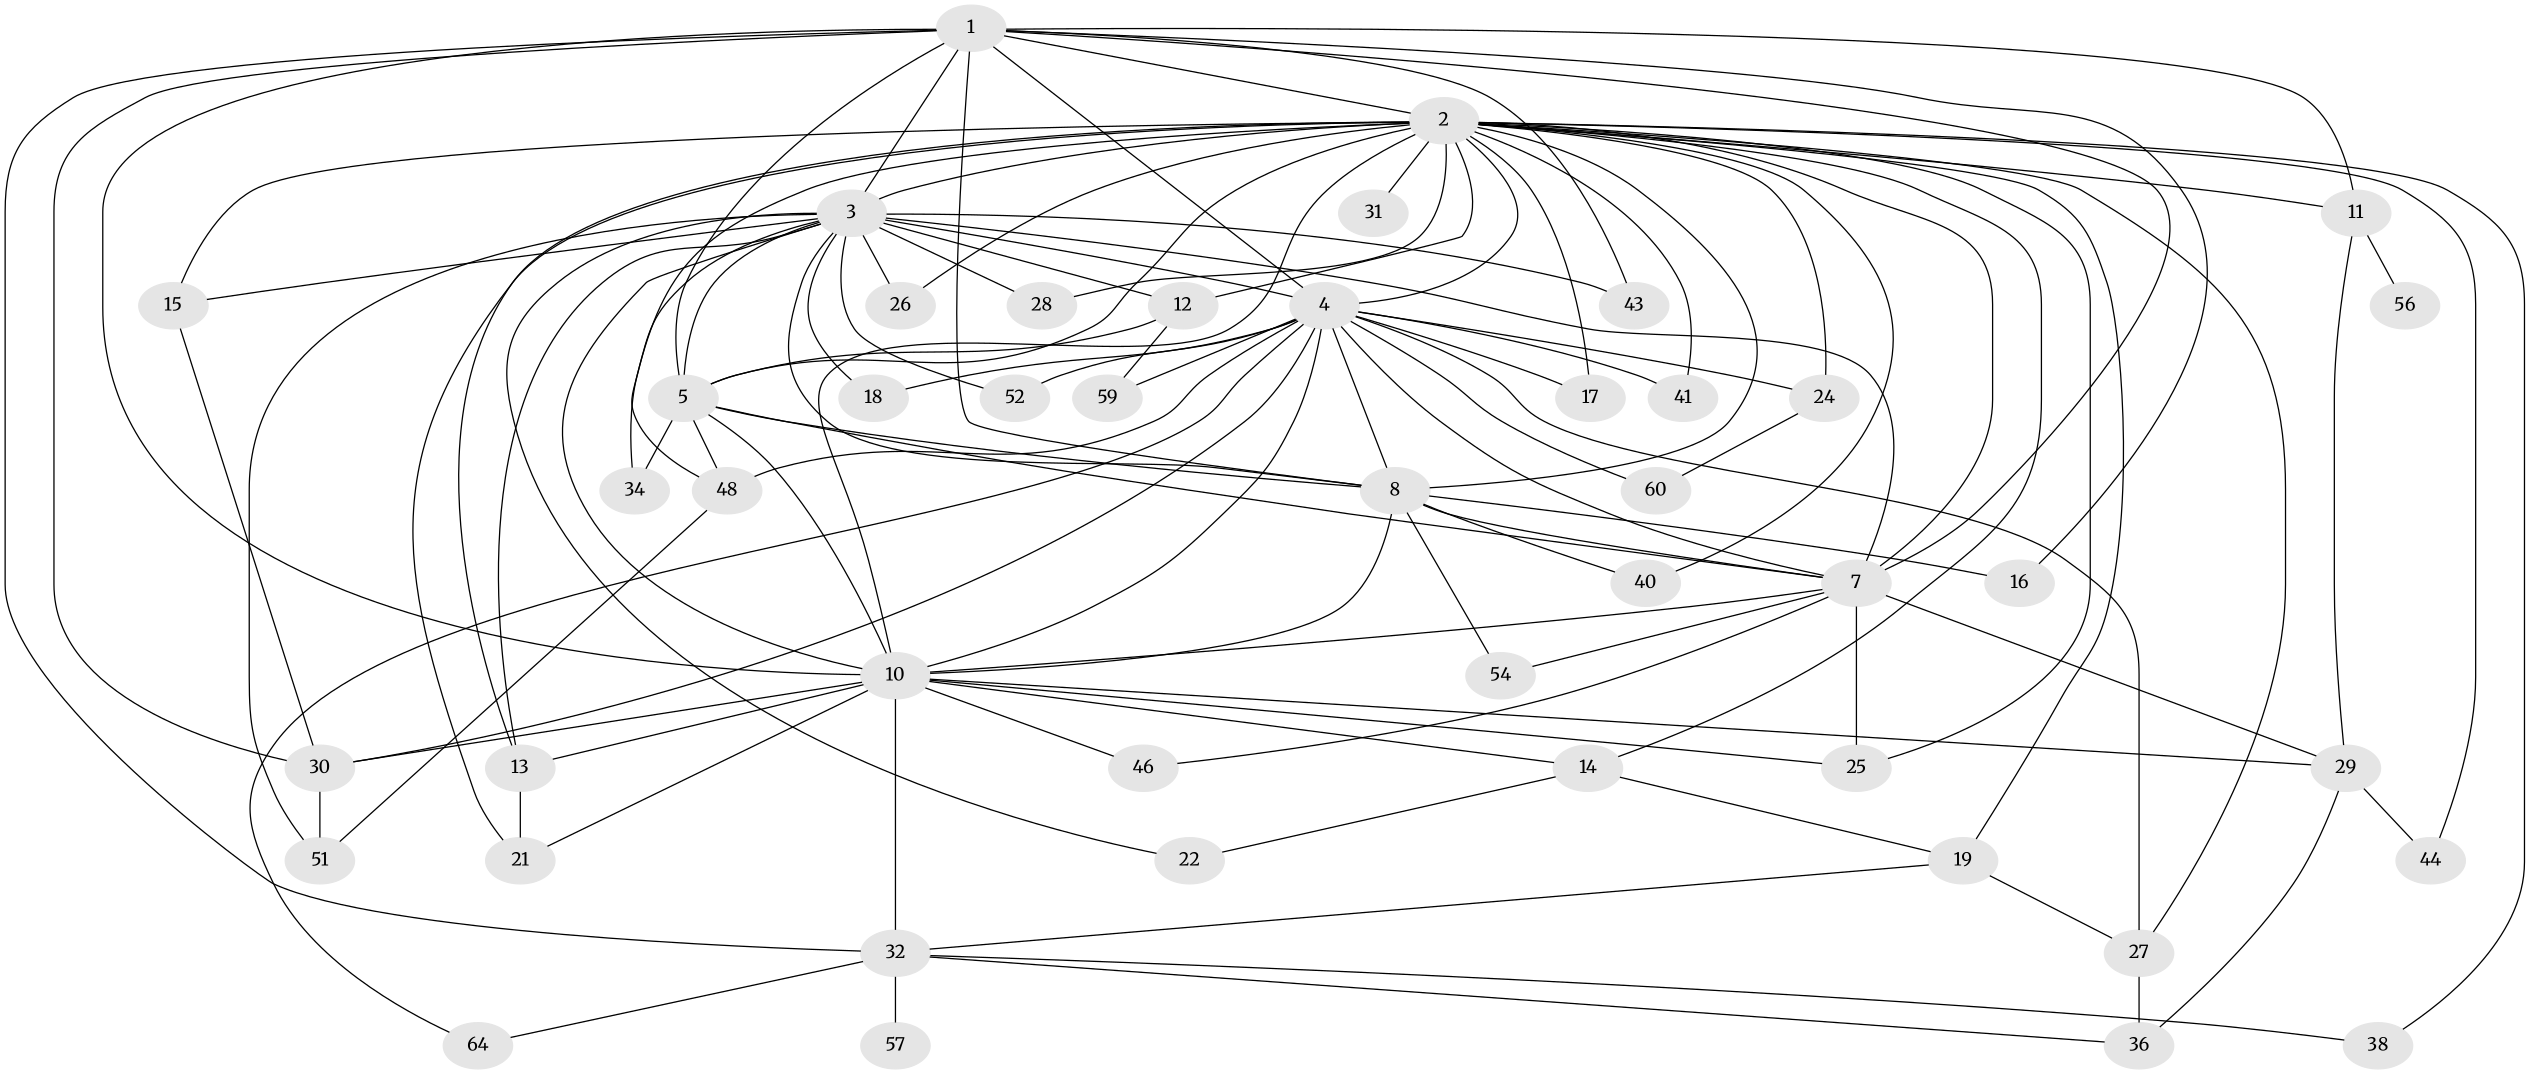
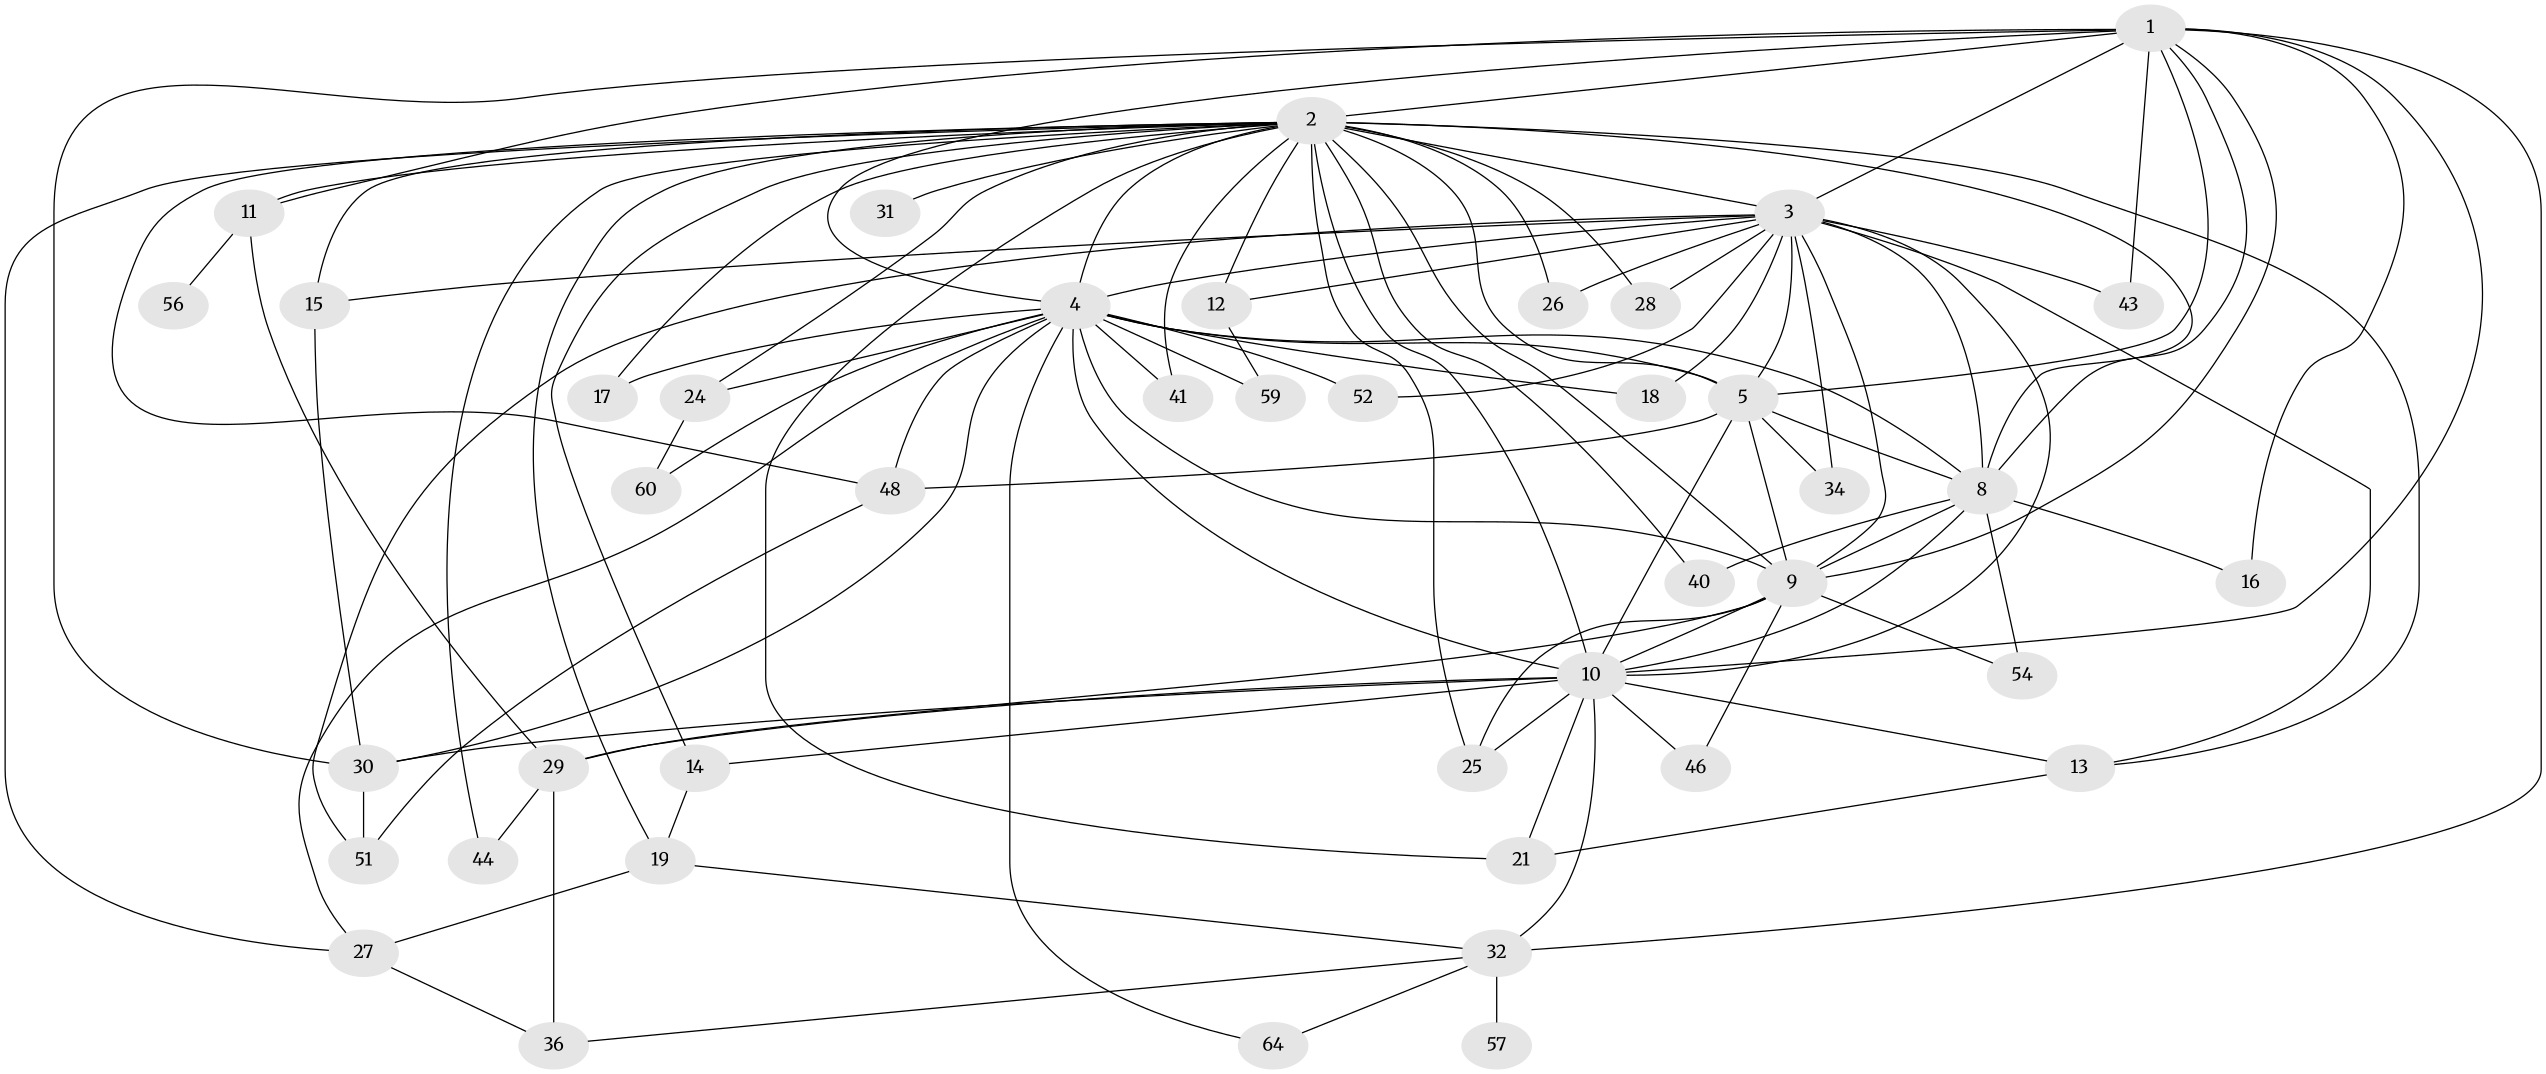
edge "12" -- "5": now "4" -- "5"
node "7": label "7" -> "9"
node "22": removed
node "38": removed
